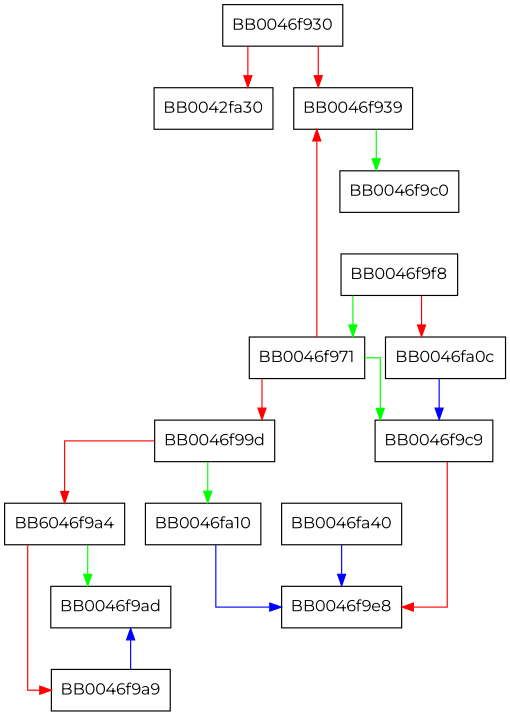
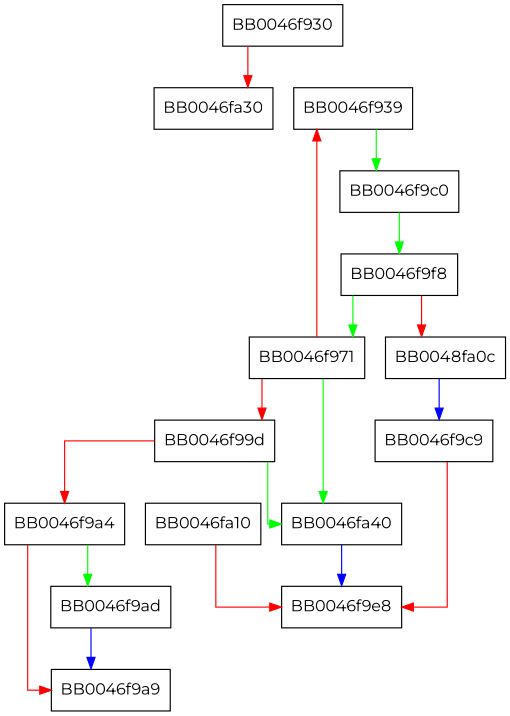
edge "BB0046f930" -> "BB0046f939": removed
node "BB0042fa30": label "BB0042fa30" -> "BB0046fa30"
edge "BB0046f9c0" -> "BB0046f9f8": added
node "BB0046fa0c": label "BB0046fa0c" -> "BB0048fa0c"
edge "BB0046f971" -> "BB0046f9c9": now "BB0046f971" -> "BB0046fa40"
edge "BB0046f99d" -> "BB0046fa10": now "BB0046f99d" -> "BB0046fa40"
node "BB6046f9a4": label "BB6046f9a4" -> "BB0046f9a4"
edge "BB0046fa10" -> "BB0046f9e8": color blue -> red
edge "BB0046f9a9" -> "BB0046f9ad": reversed
